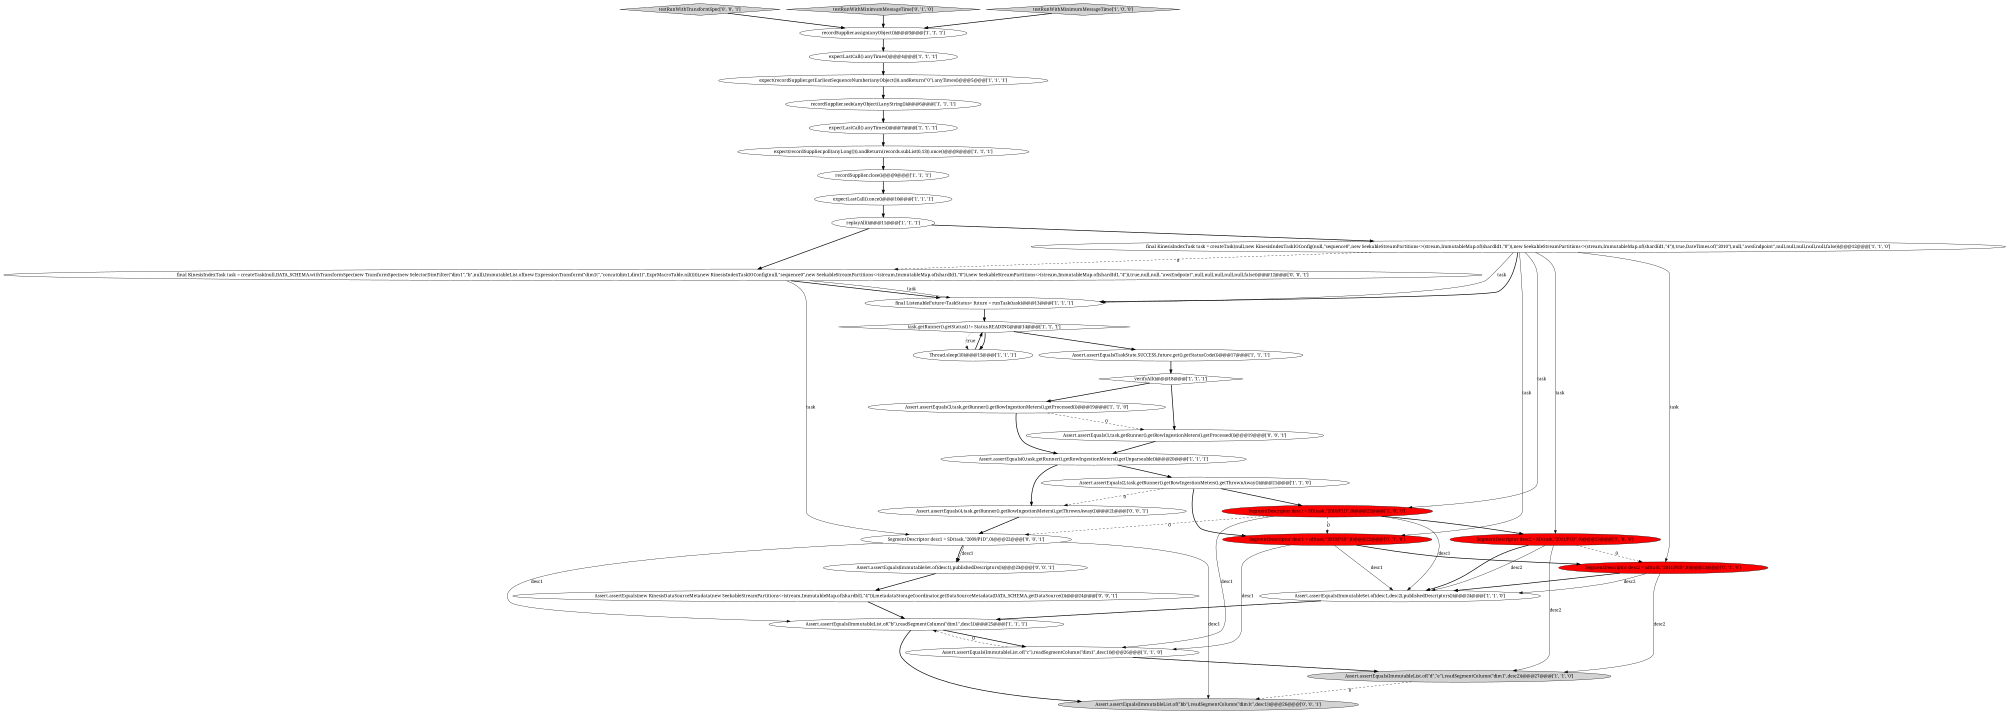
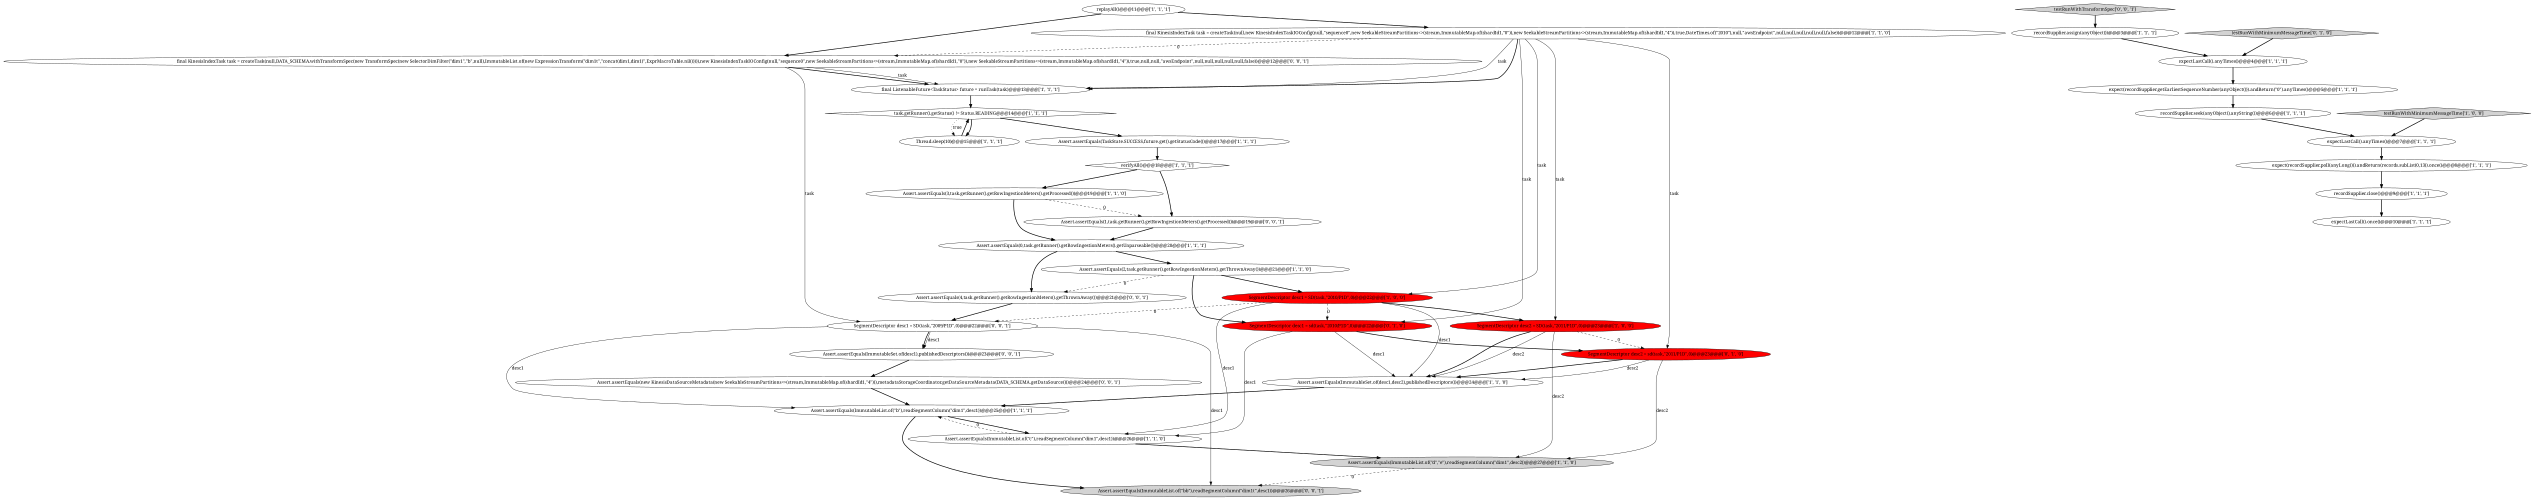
edge "testRunWithMinimumMessageTime['0', '1', '0']" -> "recordSupplier.assign(anyObject())@@@3@@@['1', '1', '1']": now "testRunWithMinimumMessageTime['0', '1', '0']" -> "expectLastCall().anyTimes()@@@4@@@['1', '1', '1']"
edge "testRunWithMinimumMessageTime['1', '0', '0']" -> "recordSupplier.assign(anyObject())@@@3@@@['1', '1', '1']": now "testRunWithMinimumMessageTime['1', '0', '0']" -> "expectLastCall().anyTimes()@@@7@@@['1', '1', '1']"
edge "expectLastCall().once()@@@10@@@['1', '1', '1']" -> "replayAll()@@@11@@@['1', '1', '1']": removed
